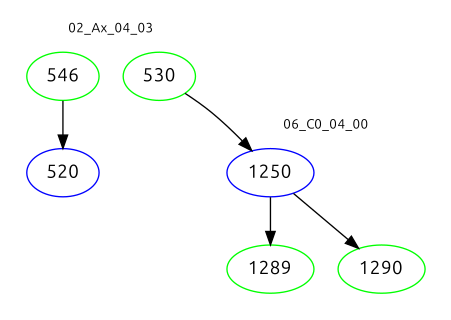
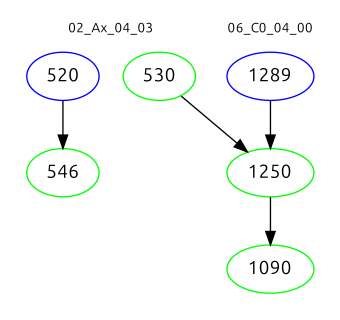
edge "546" -> "520": reversed
node "1250": color blue -> green
edge "1250" -> "1289": reversed
node "1289": color green -> blue
node "1290": label "1290" -> "1090"
